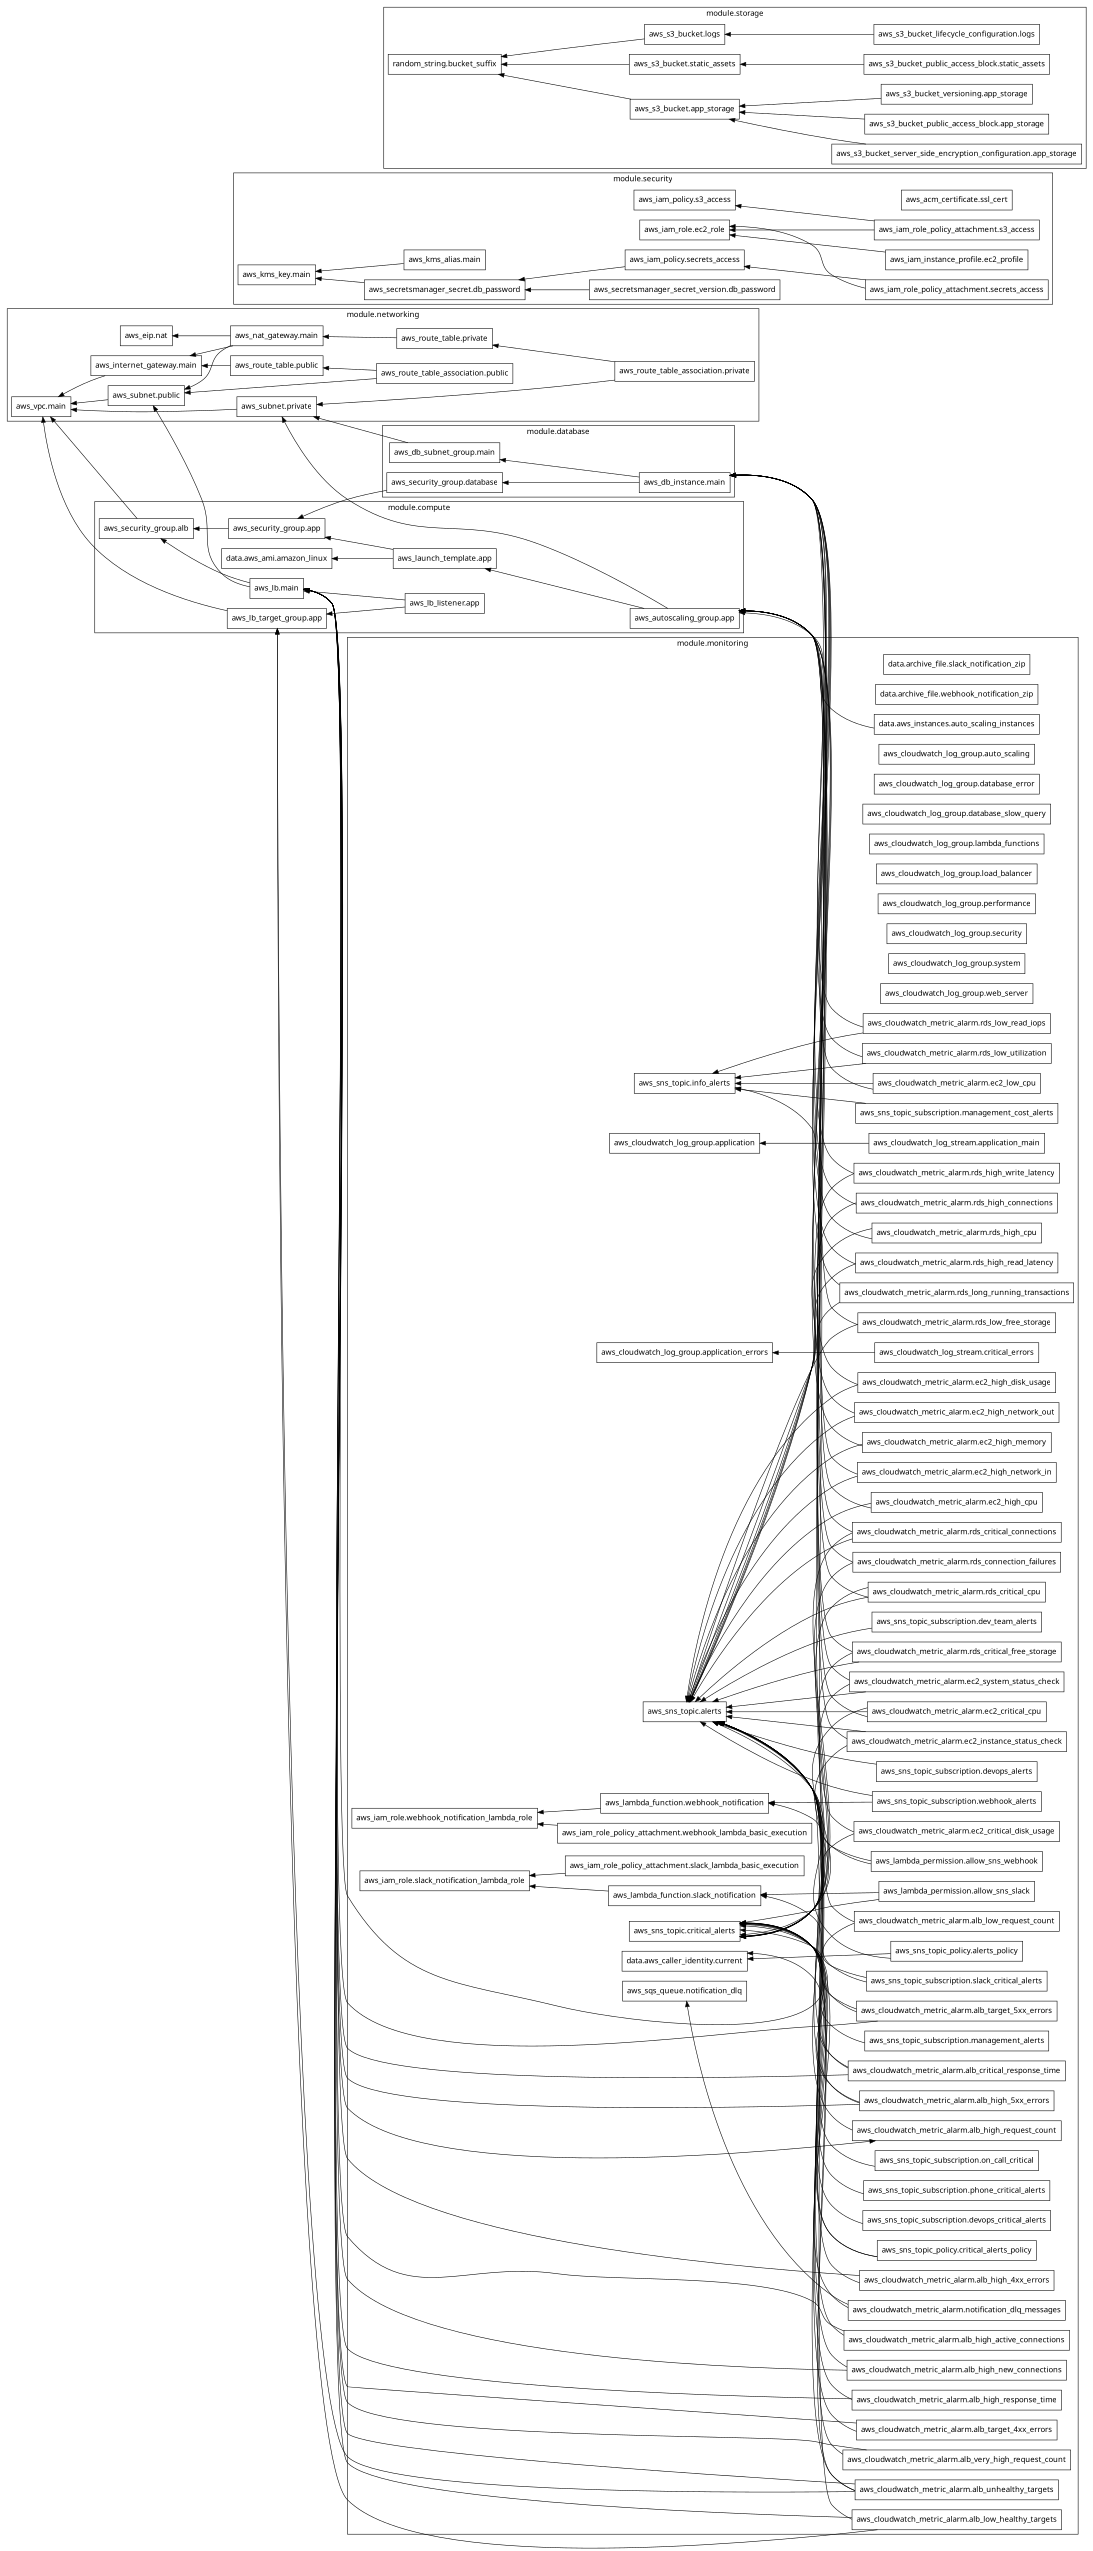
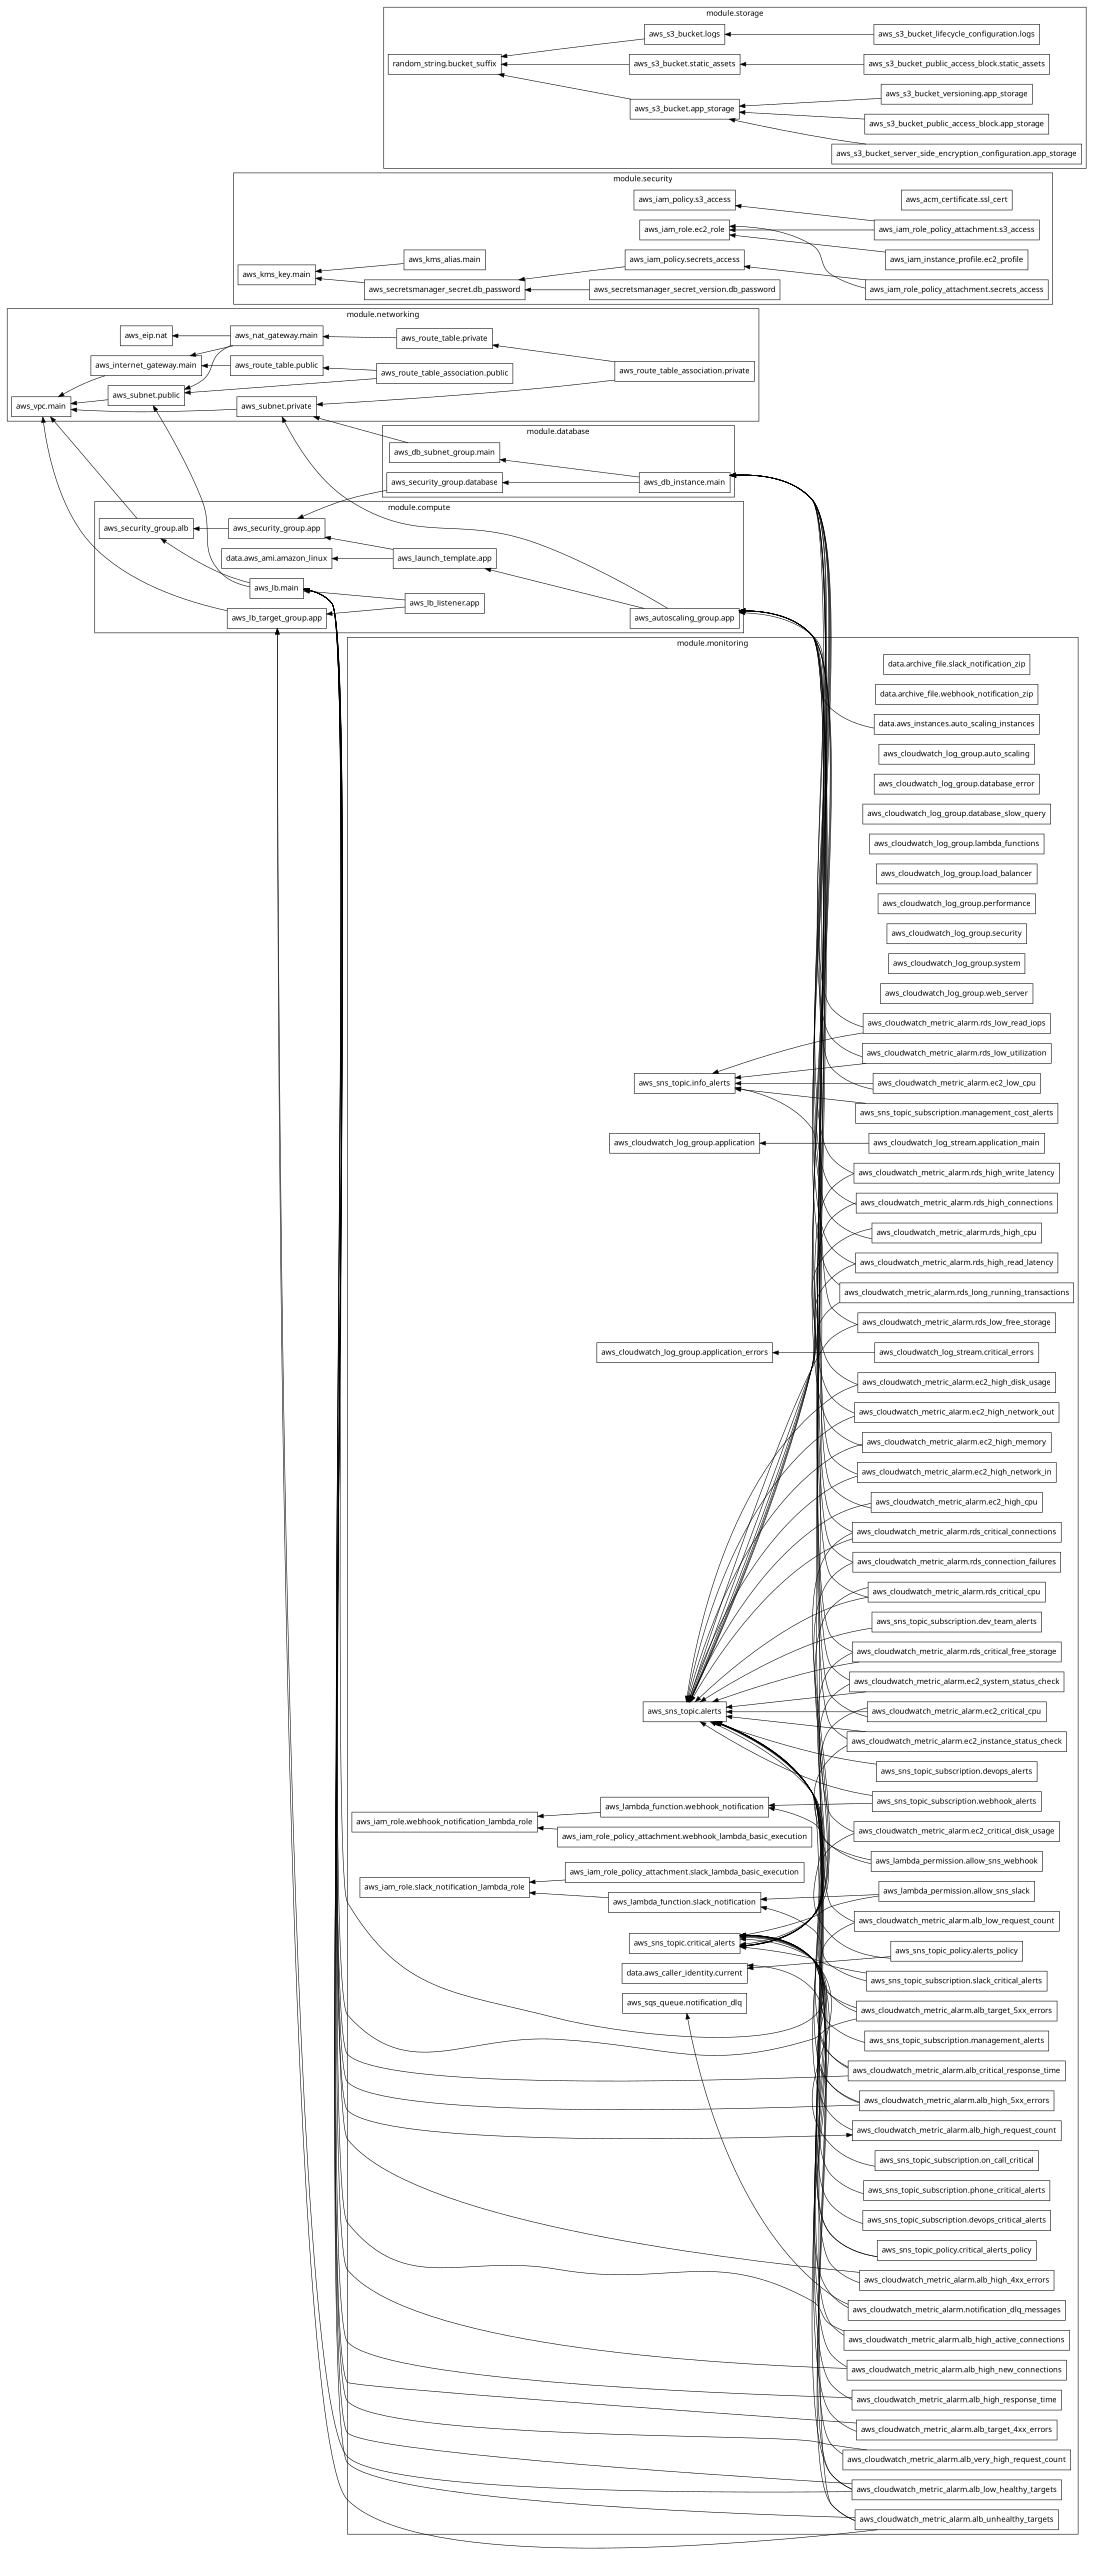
edge "aws_cloudwatch_metric_alarm.alb_low_healthy_targets" -> "aws_sns_topic.critical_alerts": added
